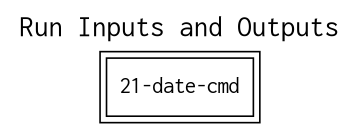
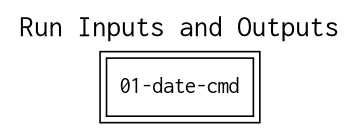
node "21-date-cmd": label "21-date-cmd" -> "01-date-cmd"
